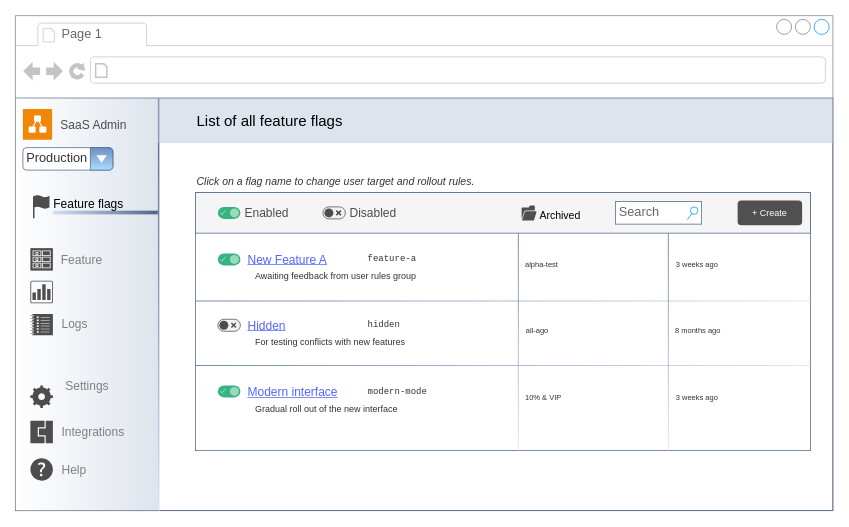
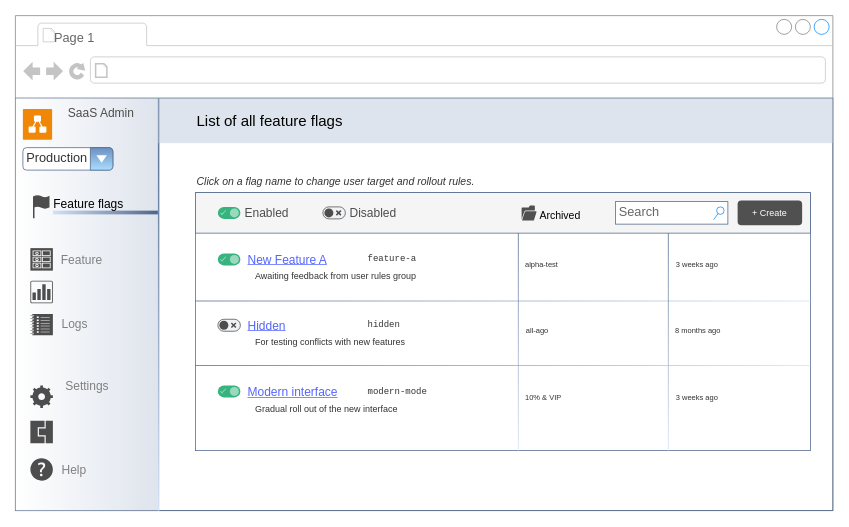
node "Page 1": moved (102, 34) -> (94, 38)
node "SaaS Admin": moved (94, 124) -> (101, 113)
node "Search": size 86x23 -> 113x23
node "Integrations": removed
